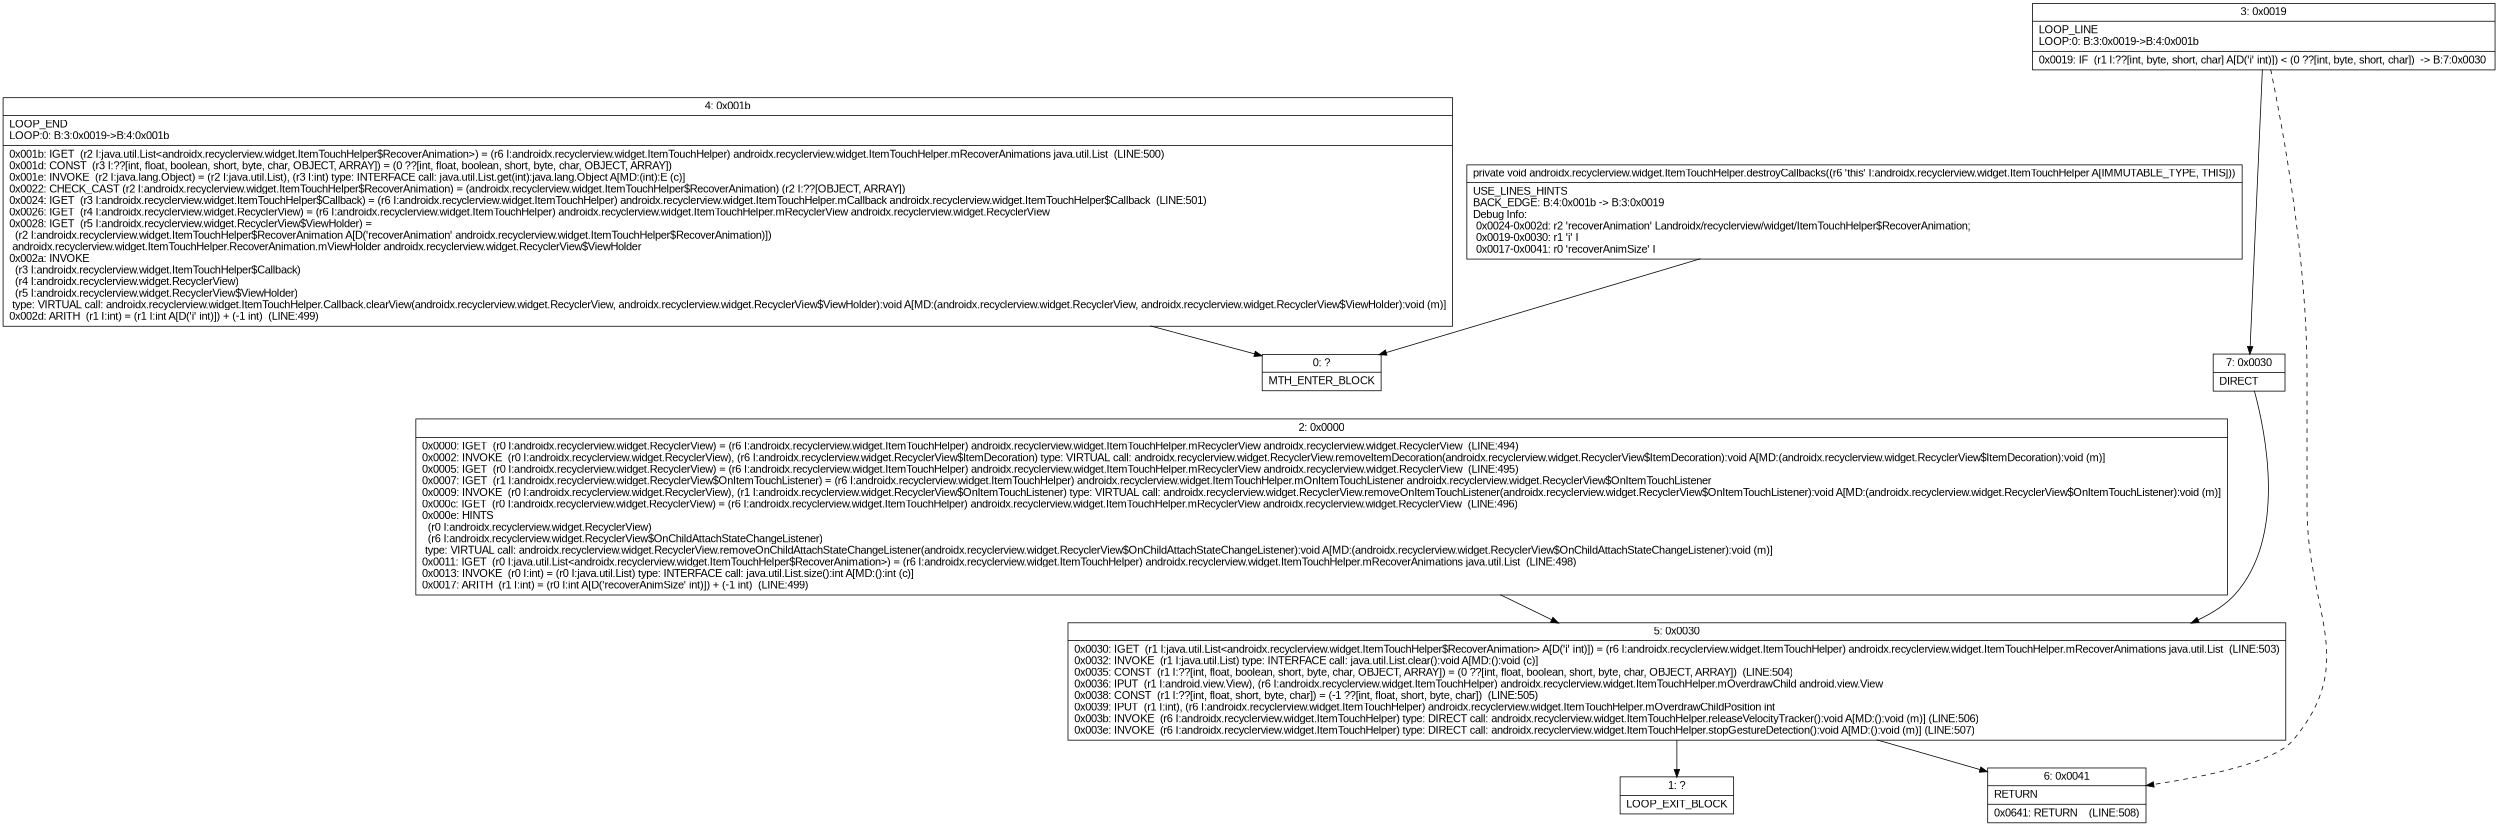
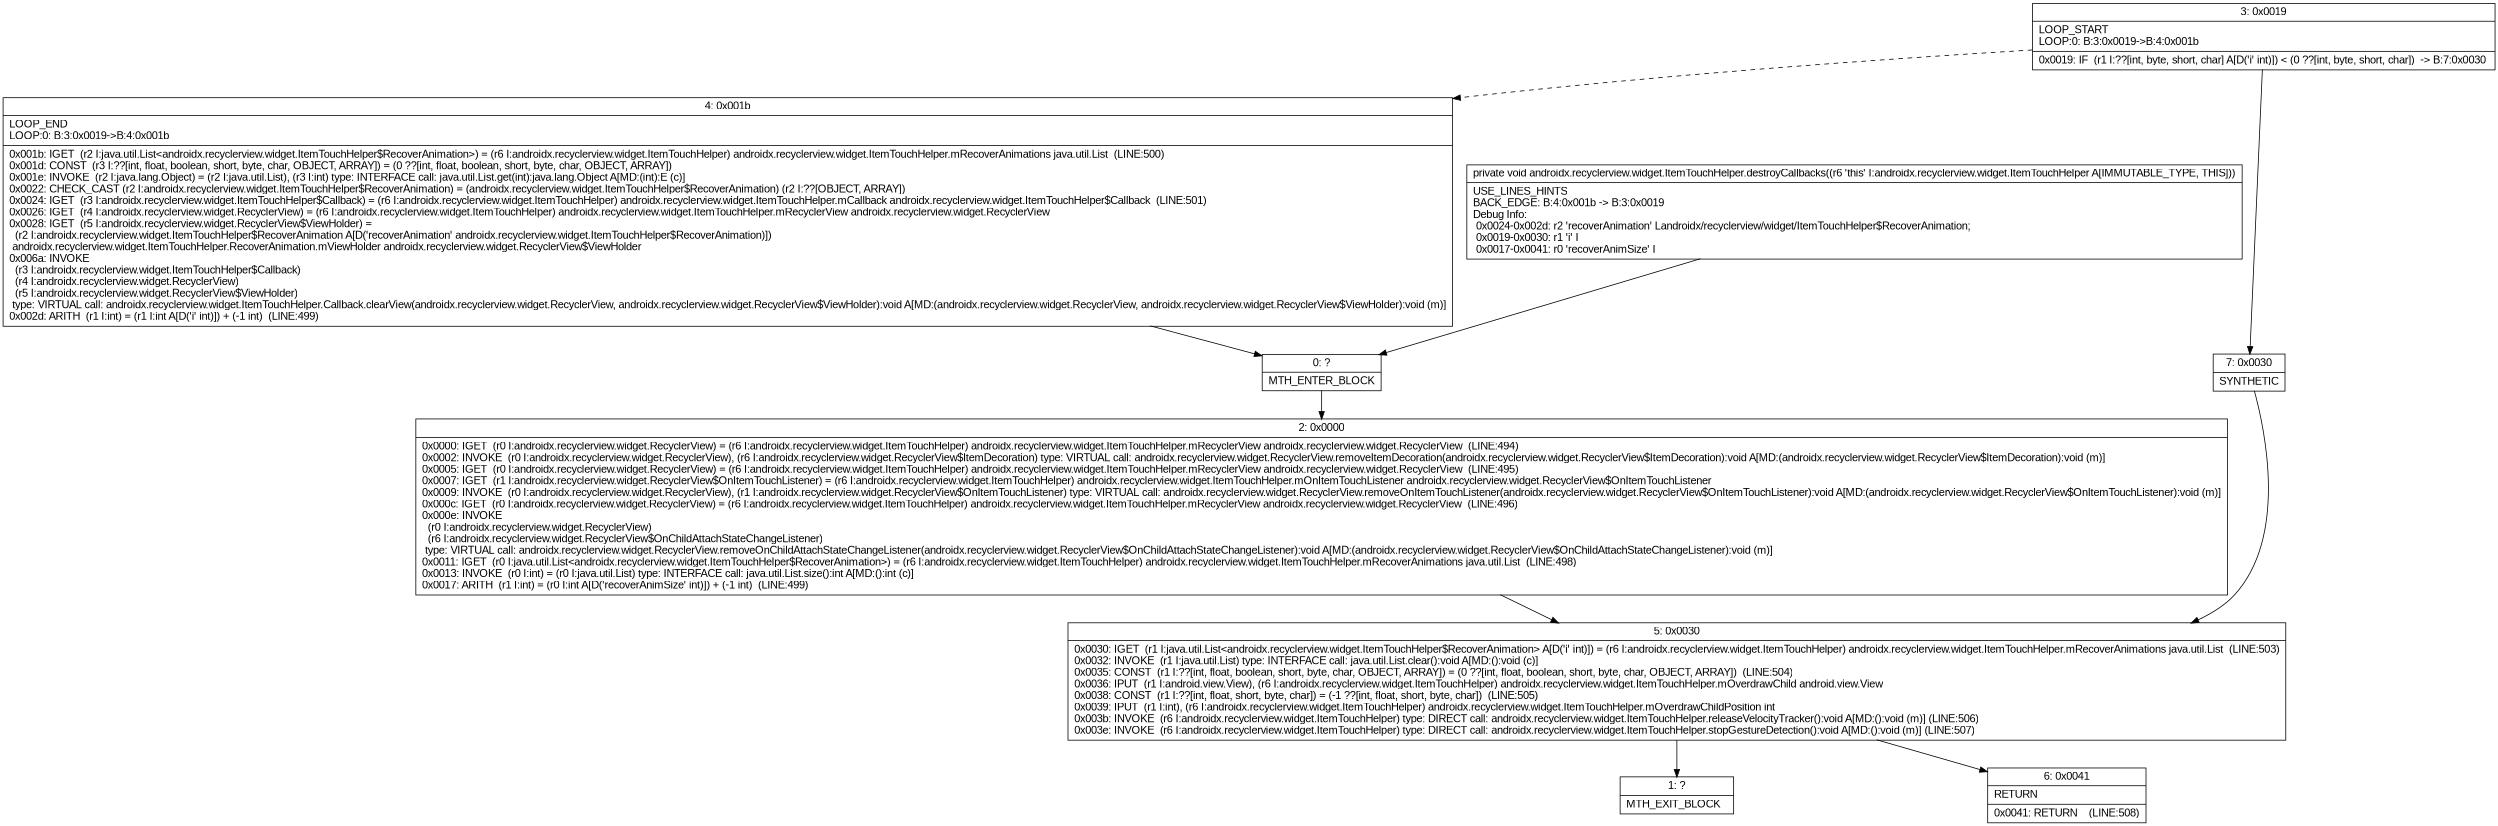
node "3: 0x0019": text "LOOP_LINE" -> "LOOP_START"
node "4: 0x001b": text "0x002a: INVOKE" -> "0x006a: INVOKE"
node "7: 0x0030": text "DIRECT" -> "SYNTHETIC"
edge "0: ?" -> "2: 0x0000": added
edge "3: 0x0019" -> "6: 0x0041": now "3: 0x0019" -> "4: 0x001b"
node "2: 0x0000": text "0x000e: HINTS" -> "0x000e: INVOKE"
node "1: ?": text "LOOP_EXIT_BLOCK" -> "MTH_EXIT_BLOCK"
node "6: 0x0041": text "0x0641: RETURN    (LINE:508)" -> "0x0041: RETURN    (LINE:508)"
